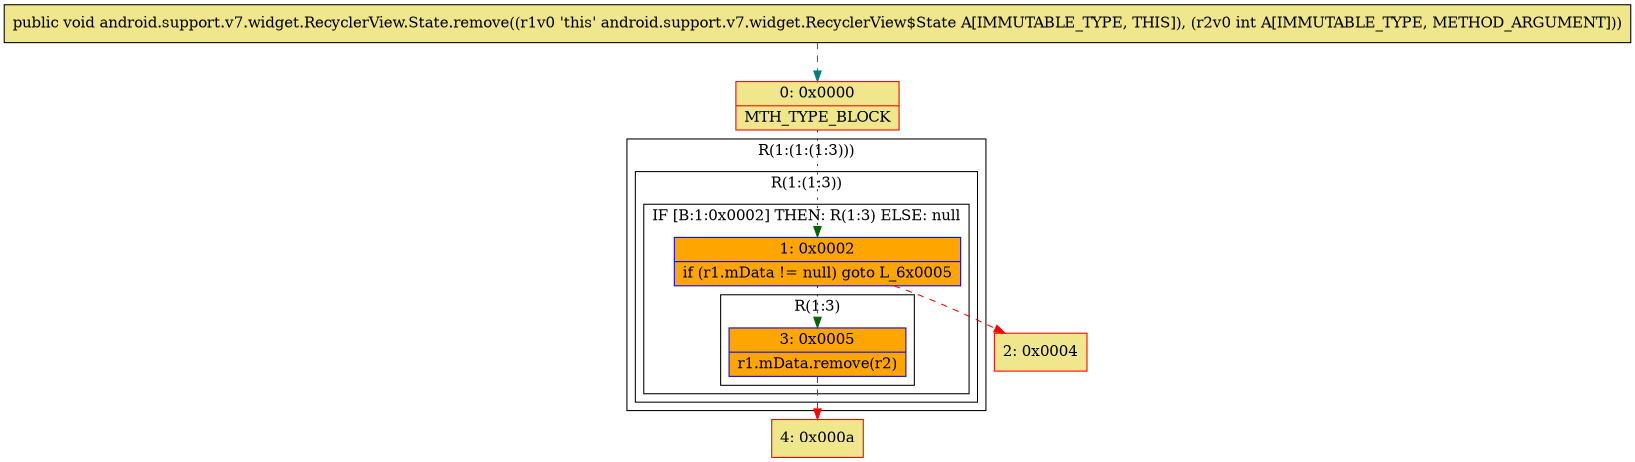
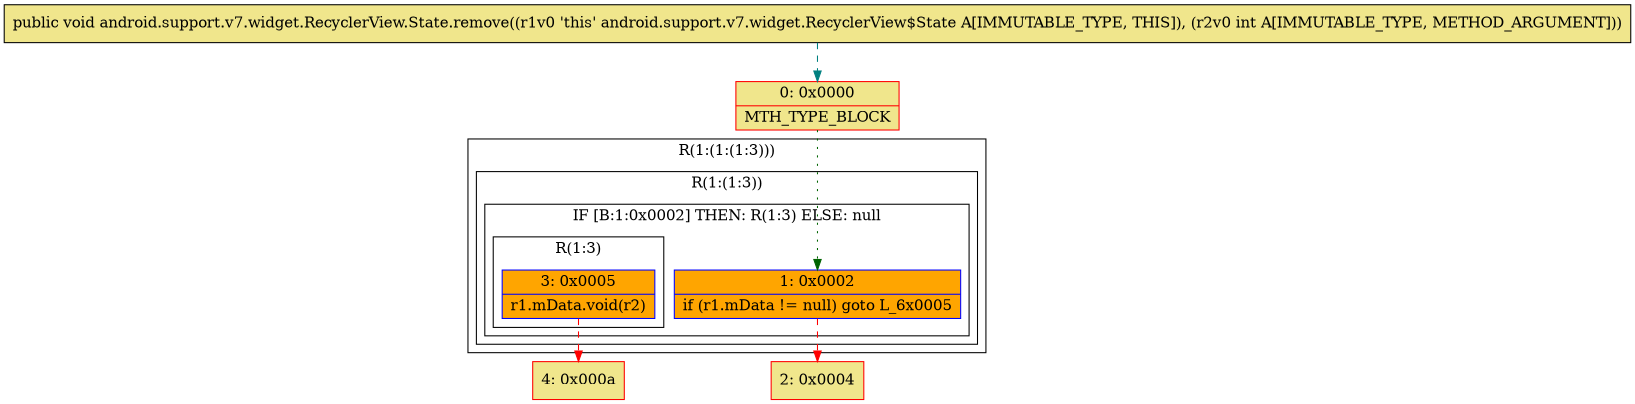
edge "1: 0x0002" -> "3: 0x0005": removed
node "3: 0x0005": text "r1.mData.remove(r2)" -> "r1.mData.void(r2)"
